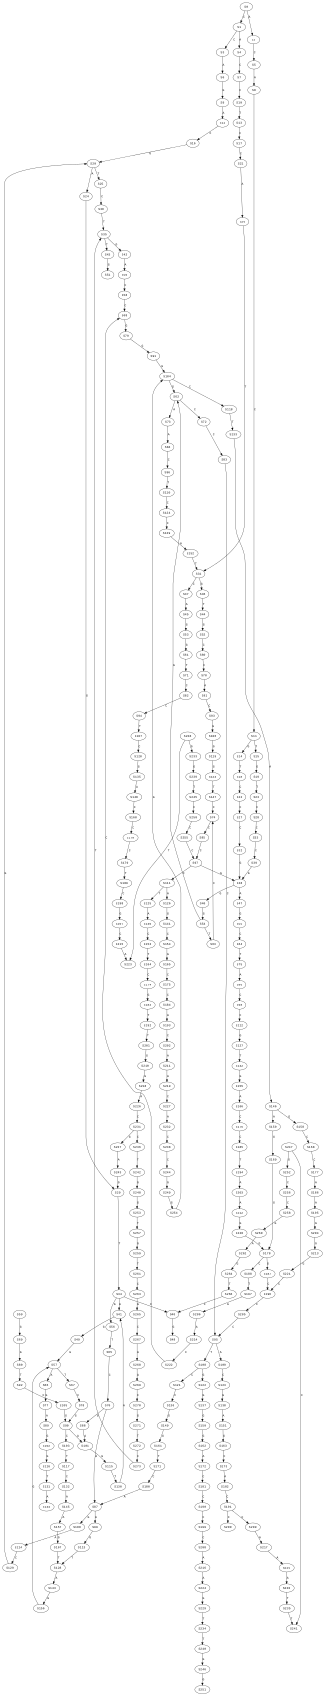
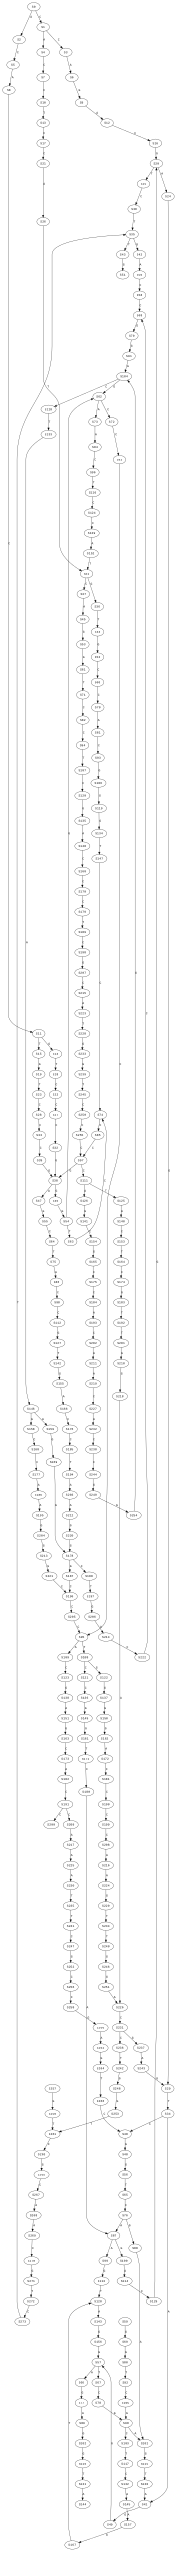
edge "S228" -> "S223": reversed
edge "S253" -> "S257": now "S253" -> "S261"
edge "S34" -> "S56": now "S48" -> "S56"
edge "S247" -> "S241": reversed
edge "S251" -> "S226": added, label "A"
